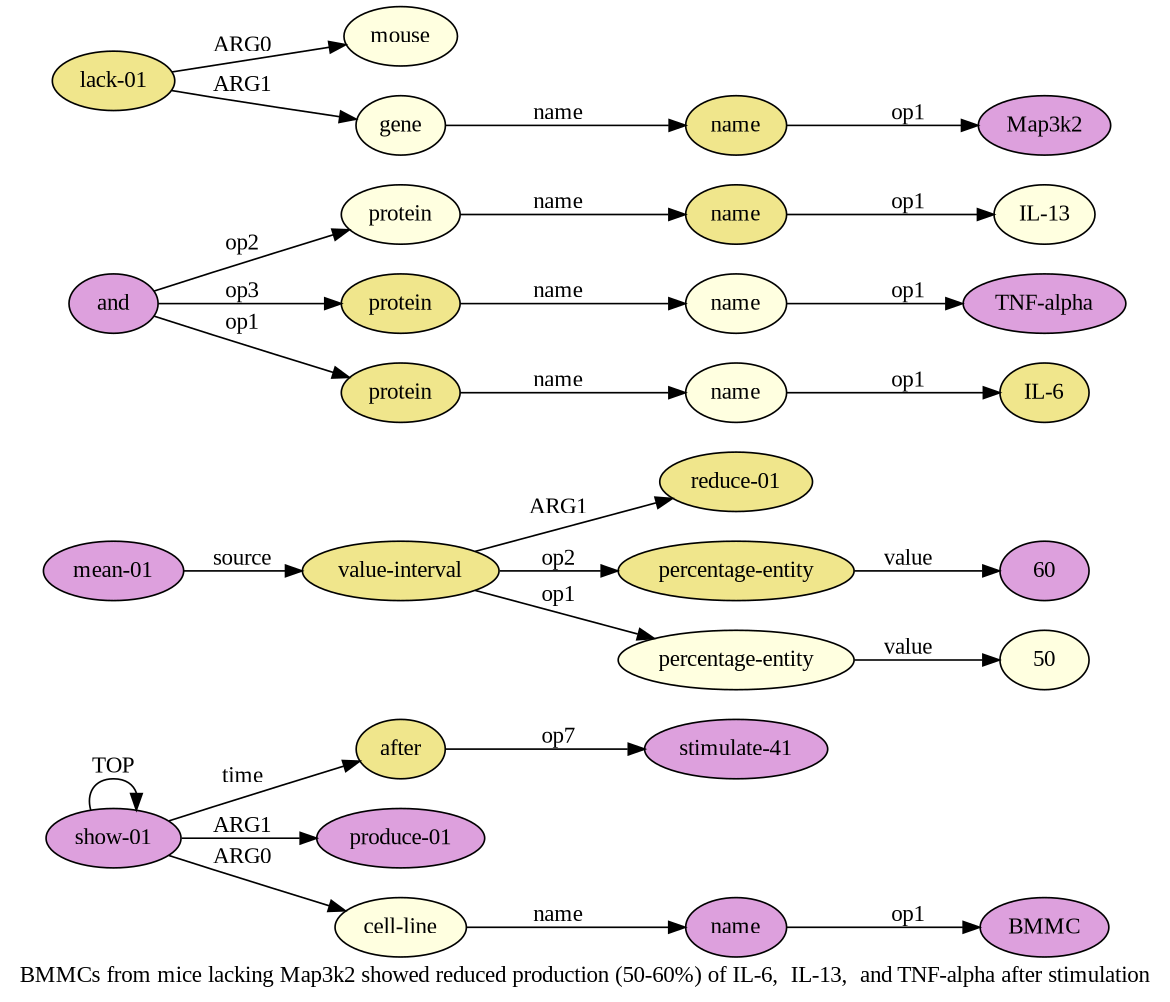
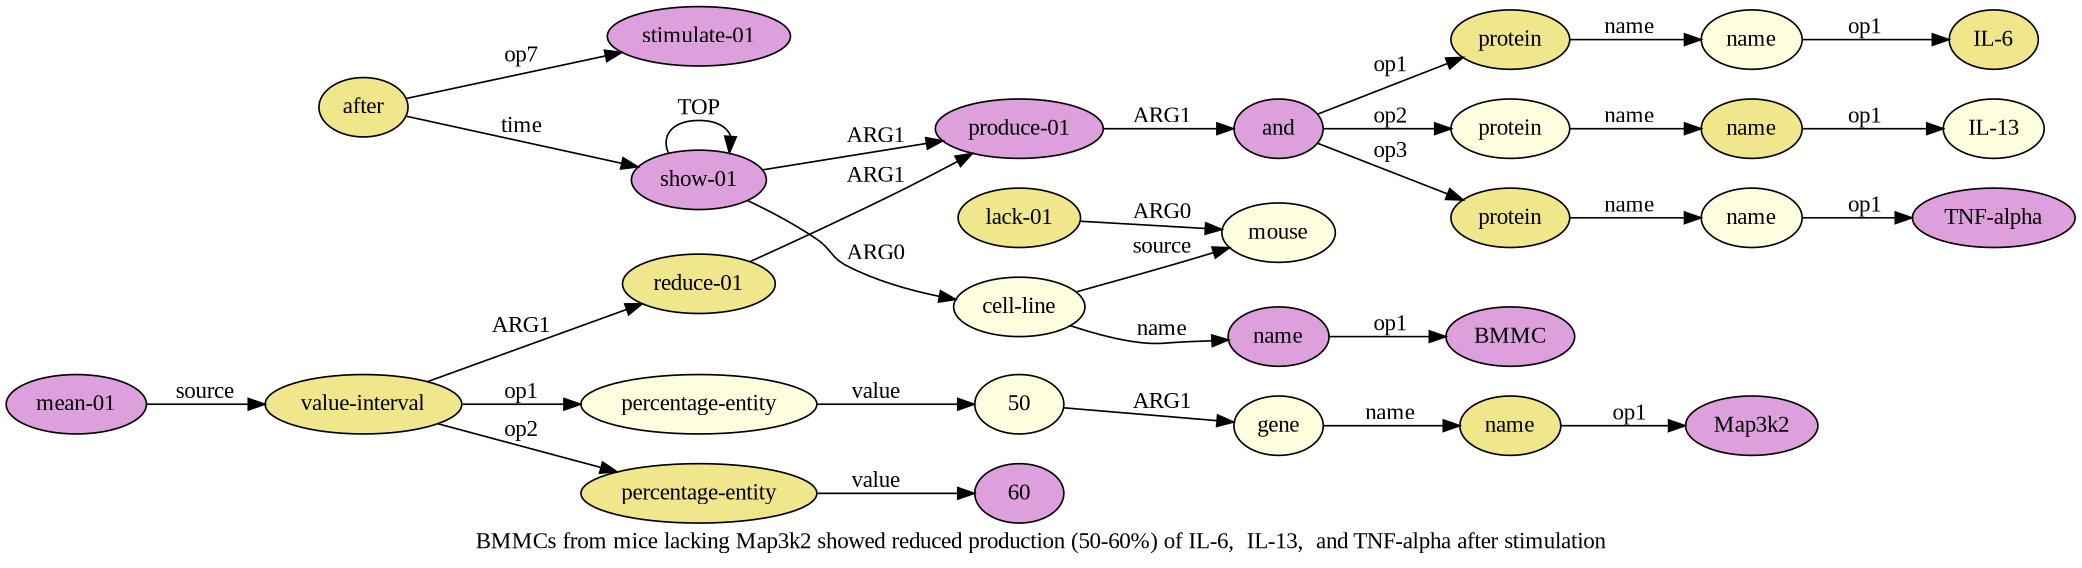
edge "lack-01" -> "gene": now "50" -> "gene"
edge "produce-01" -> "and": added, label "ARG1"
edge "reduce-01" -> "produce-01": added, label "ARG1"
edge "cell-line" -> "mouse": added, label "source"
node "stimulate-41": label "stimulate-41" -> "stimulate-01"
edge "show-01" -> "after": reversed
